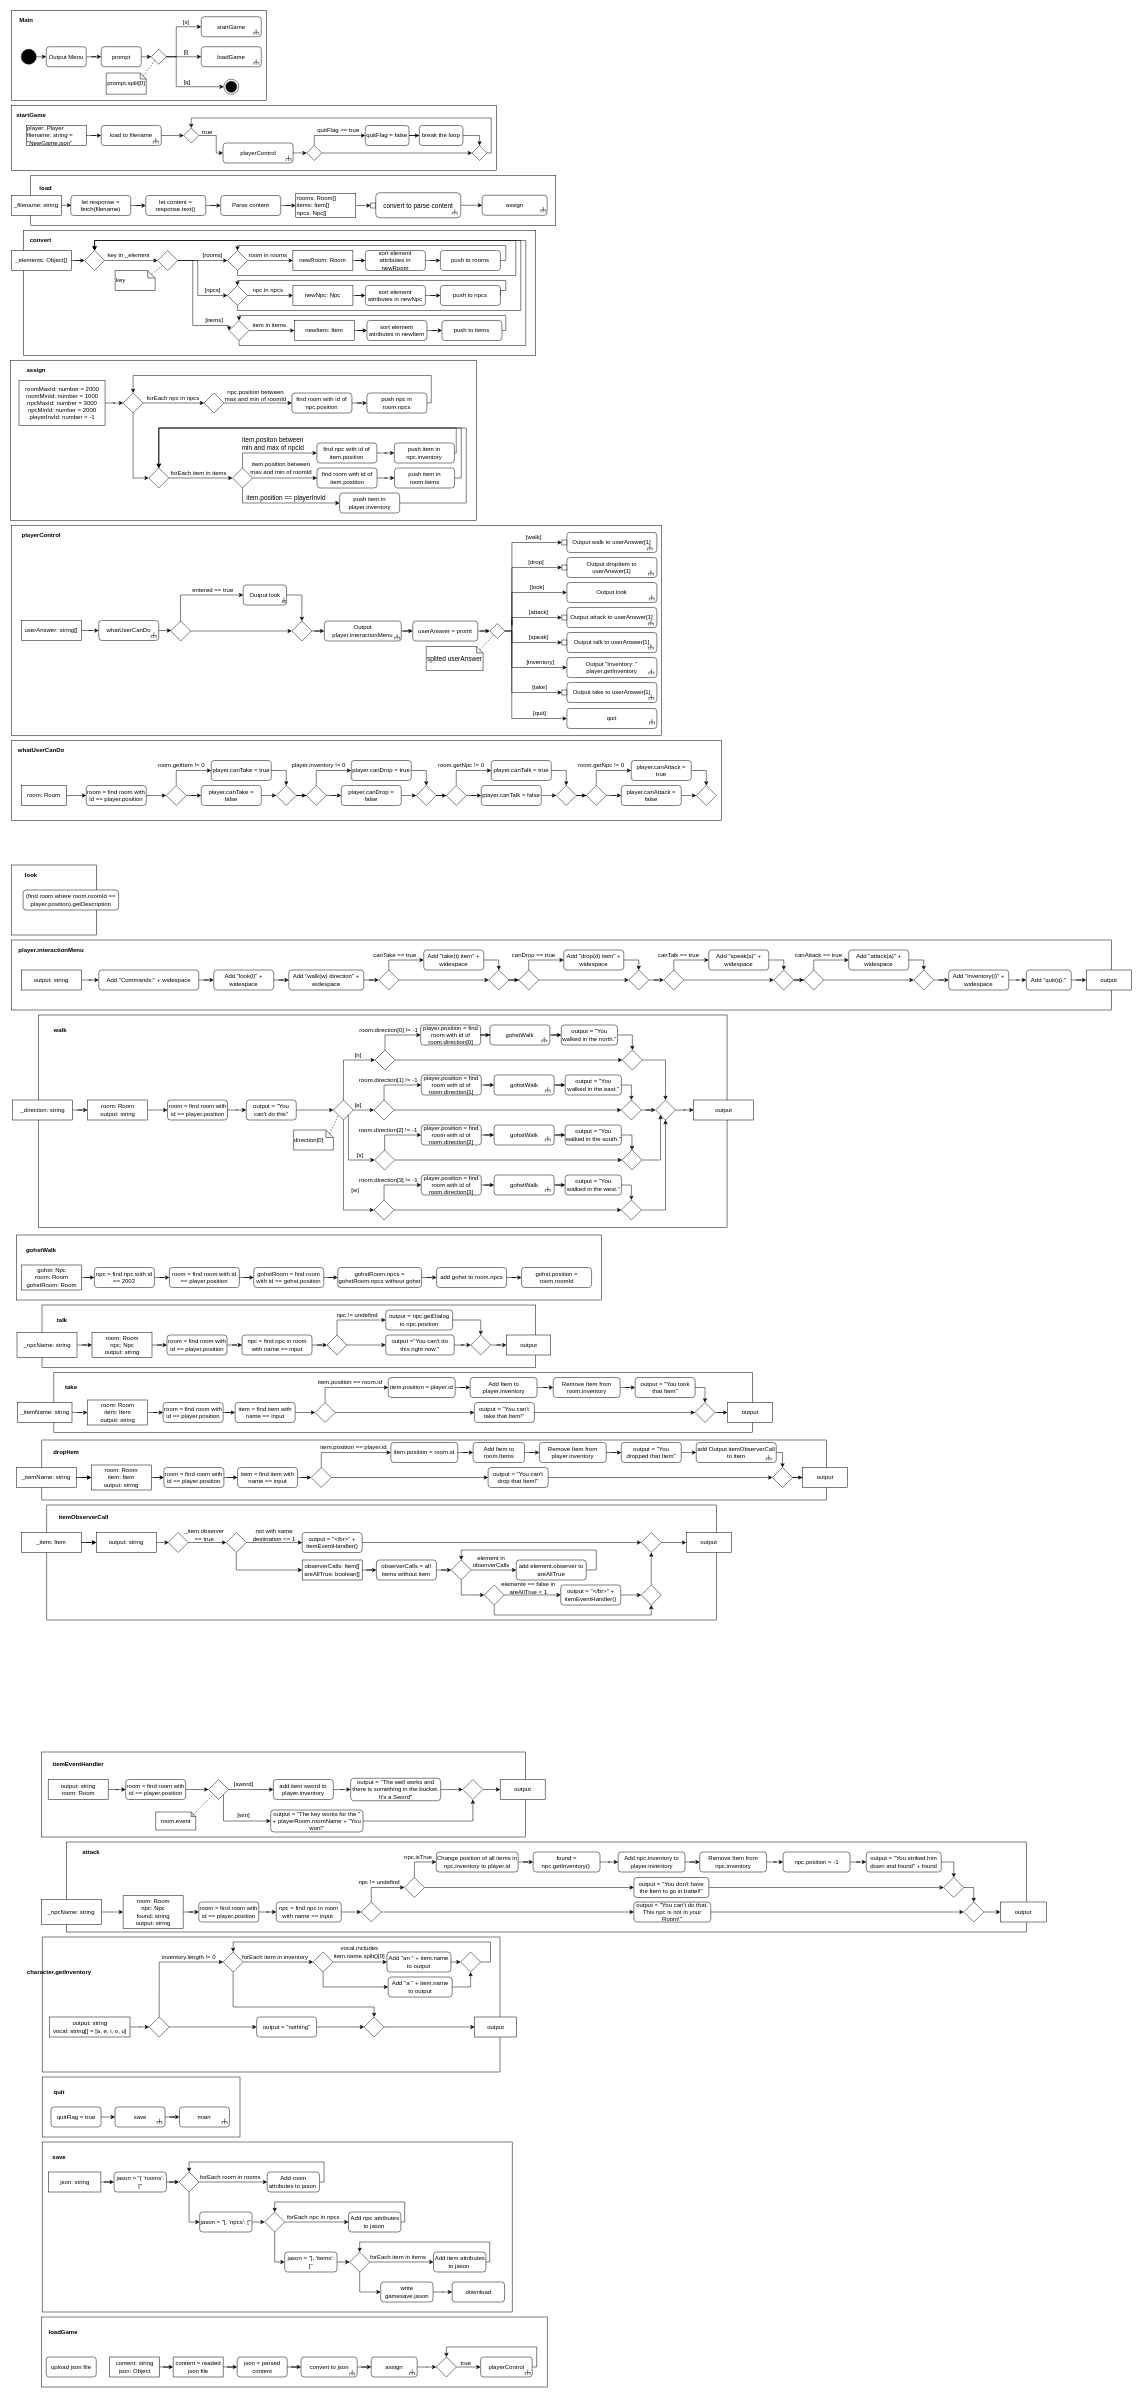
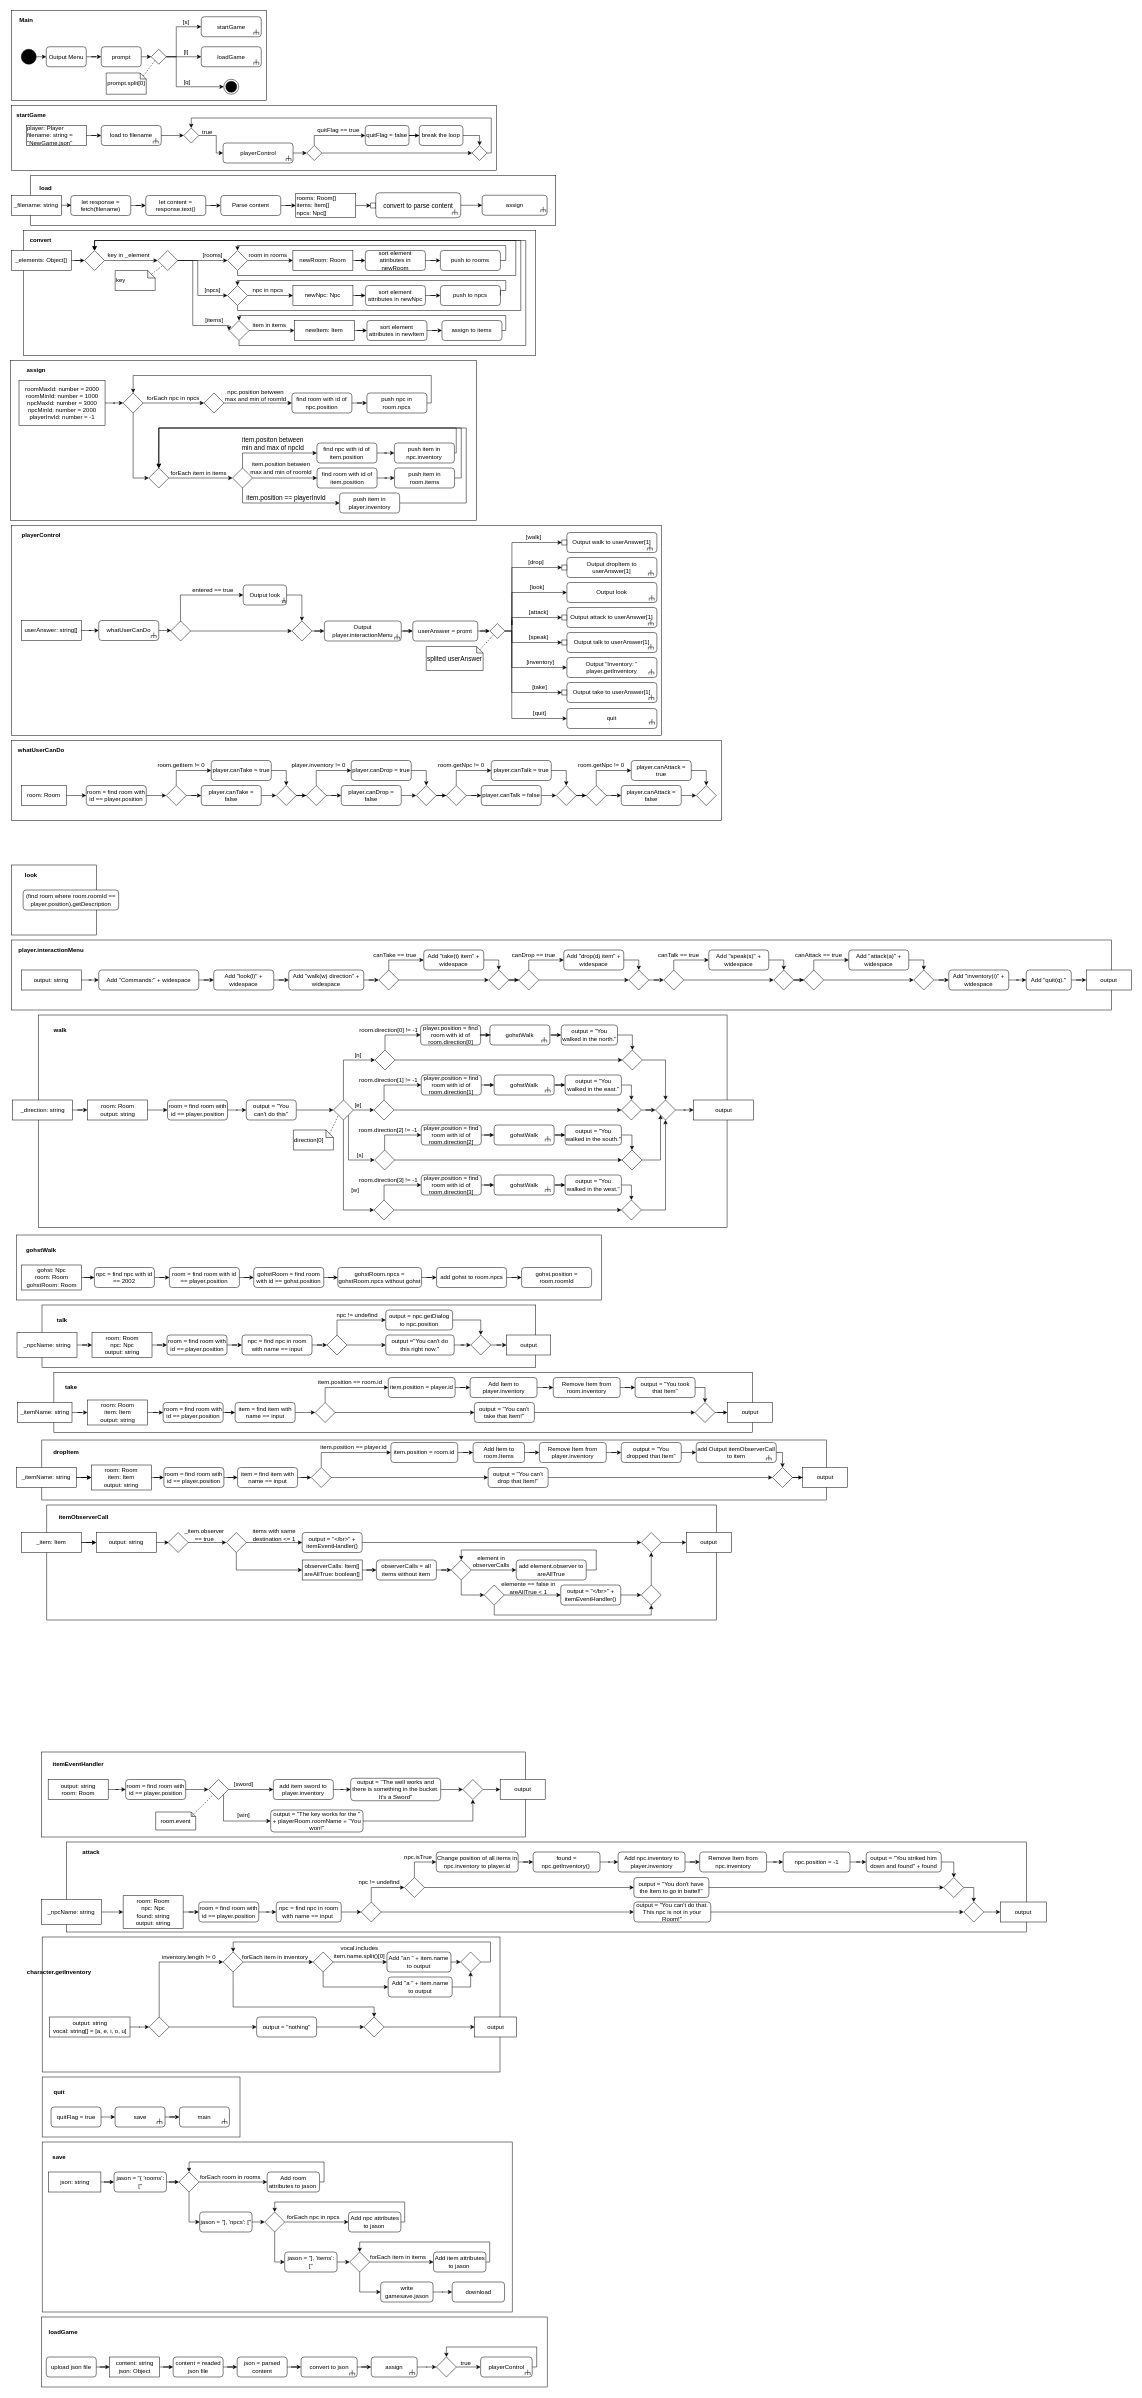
node "push to items": label "push to items" -> "assign to items"
node "not with same destination <= 1": label "not with same destination <= 1" -> "items with same destination <= 1"
edge "upload json file" -> "content: string json: Object": added
node "content = readed json file": shape rectangle -> rounded rectangle
